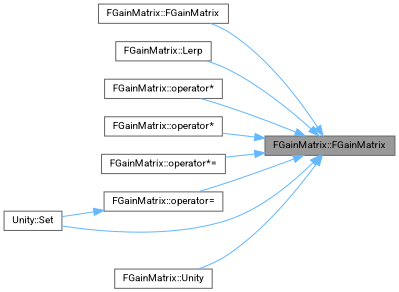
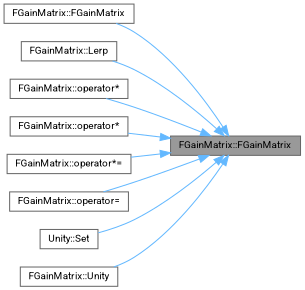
edge "Unity::Set" -> "FGainMatrix::operator=": removed
